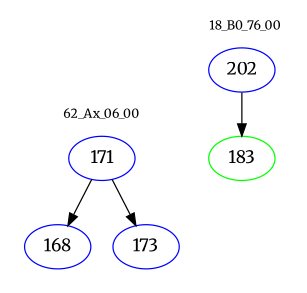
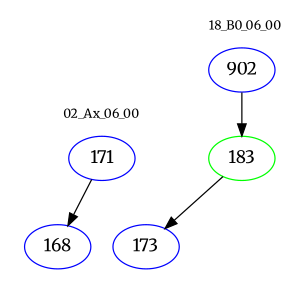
cluster "18_B0_76_00": label "18_B0_76_00" -> "18_B0_06_00"
node "202": label "202" -> "902"
cluster "62_Ax_06_00": label "62_Ax_06_00" -> "02_Ax_06_00"
edge "171" -> "173": now "183" -> "173"
